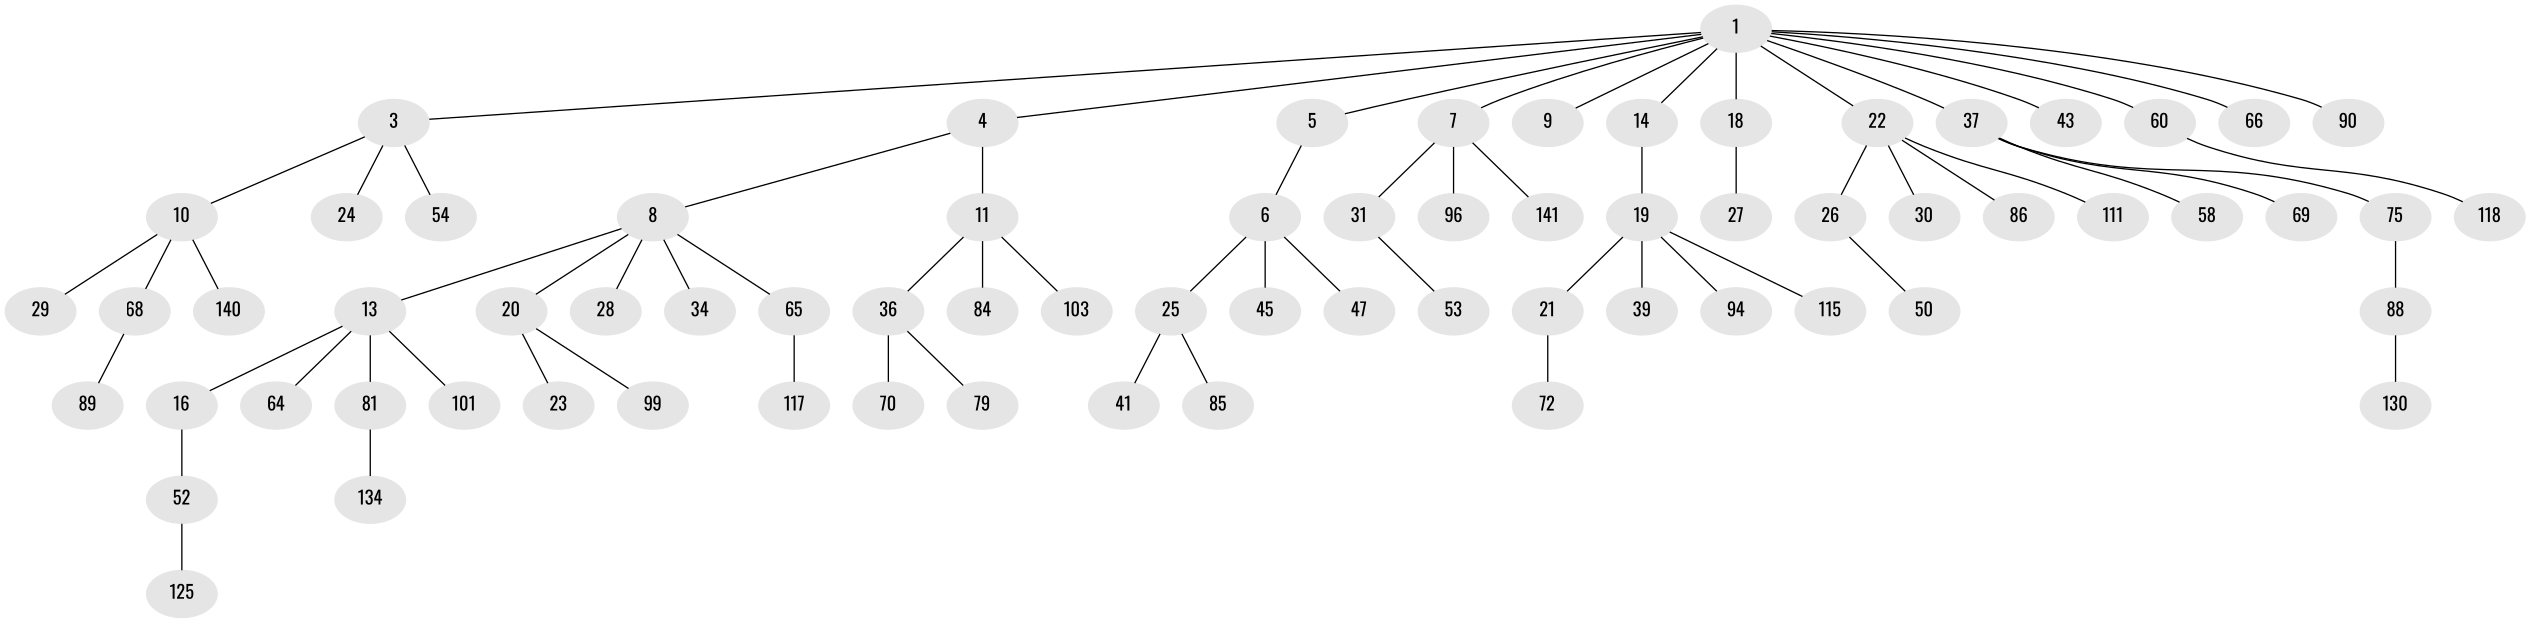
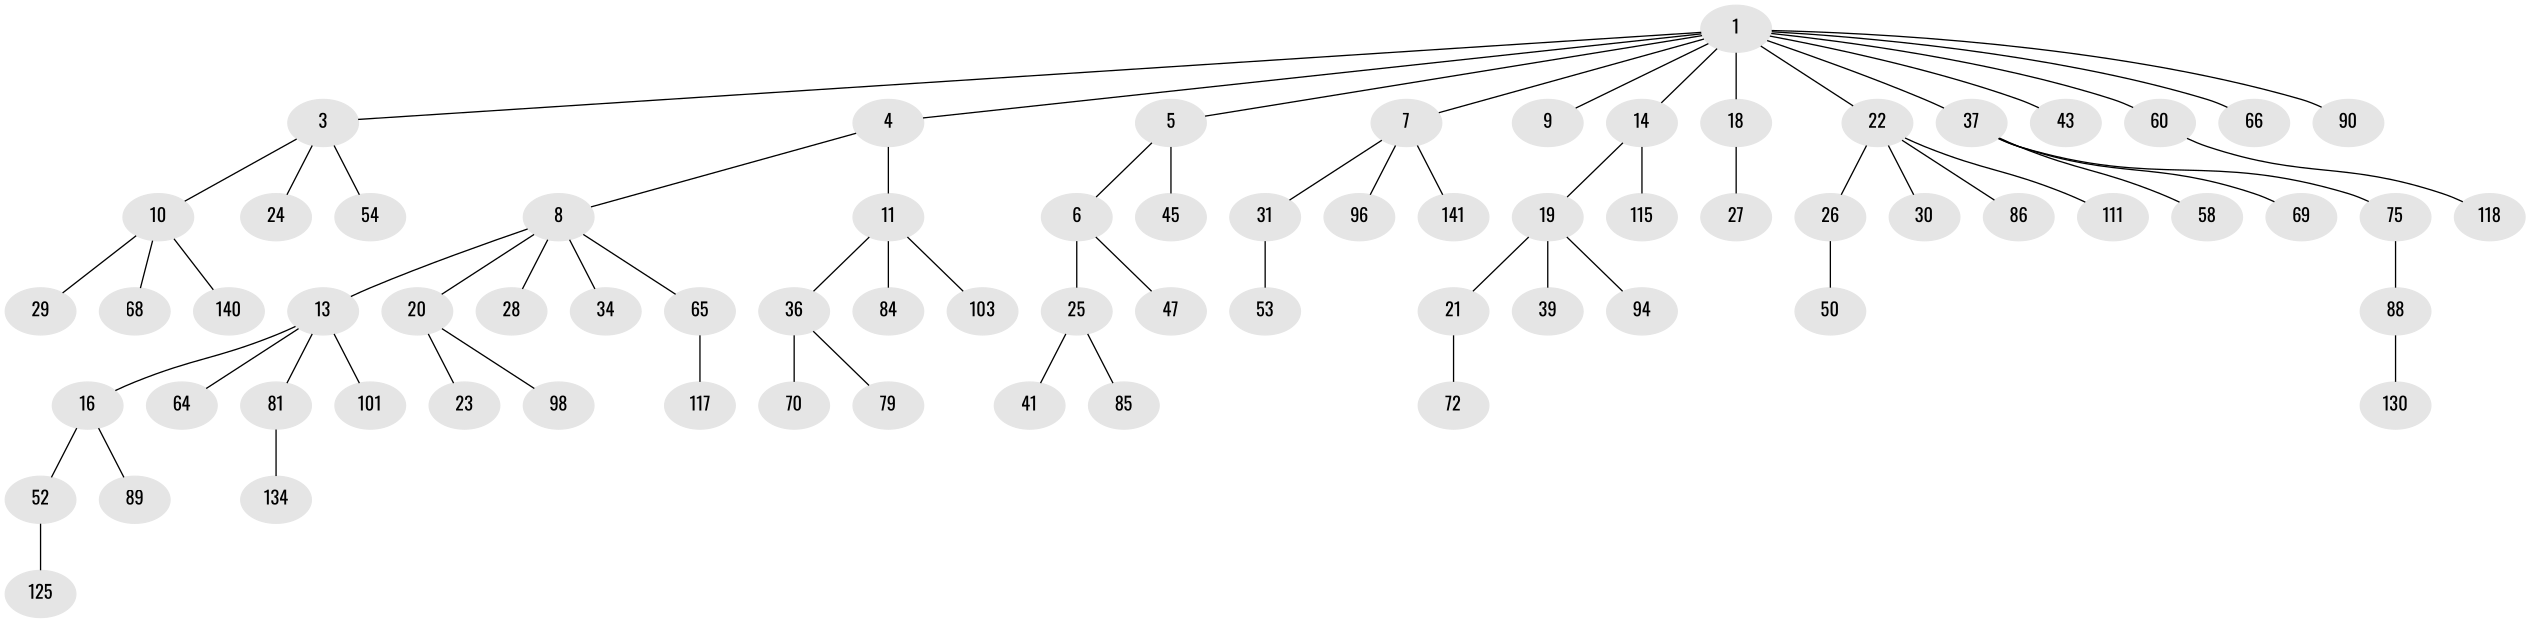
edge "6" -- "45": now "5" -- "45"
edge "19" -- "115": now "14" -- "115"
edge "68" -- "89": now "16" -- "89"
node "99": label "99" -> "98"
